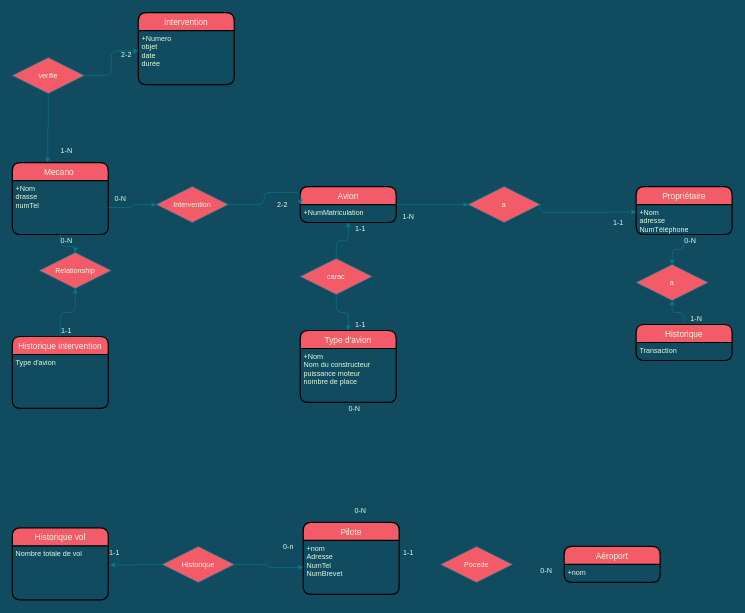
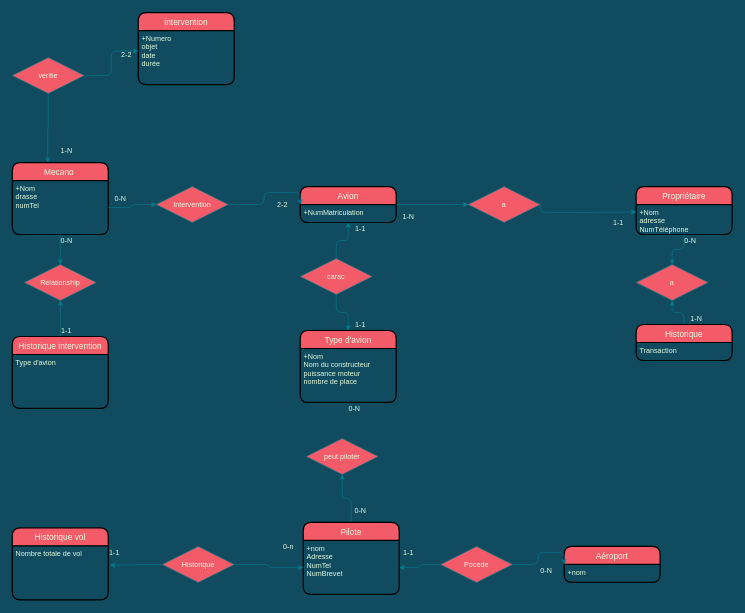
node "Relationship": moved (75, 270) -> (60, 282)
node "peut piloter": added
edge "Pilote" -> "peut piloter": added
edge "Pocede" -> "+nom": added
edge "Pocede" -> "+nom Adresse NumTel NumBrevet": added
